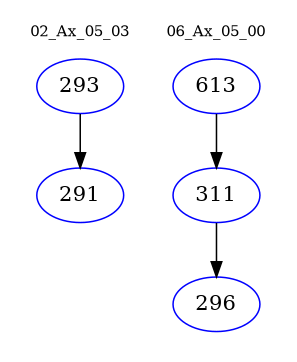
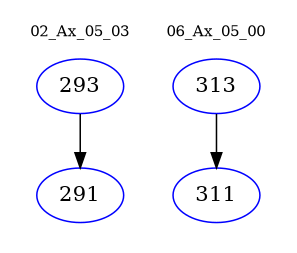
node "613": label "613" -> "313"
node "296": removed
